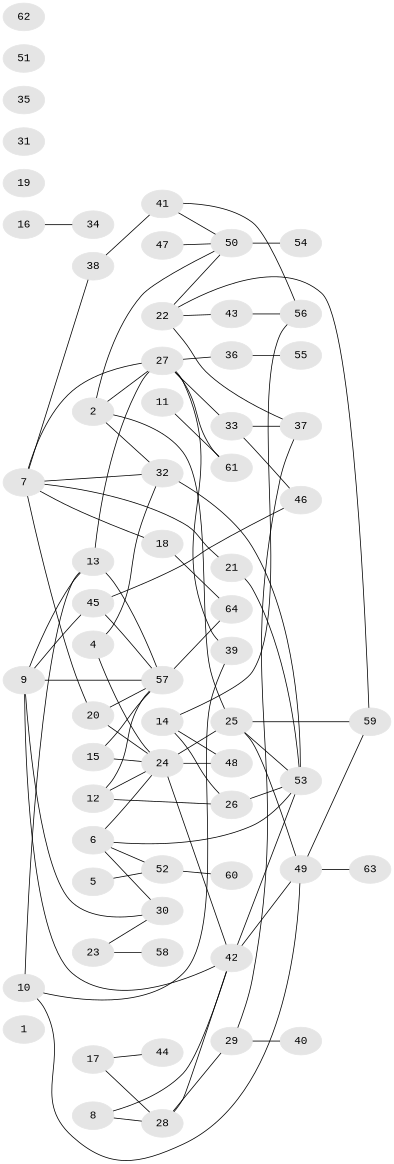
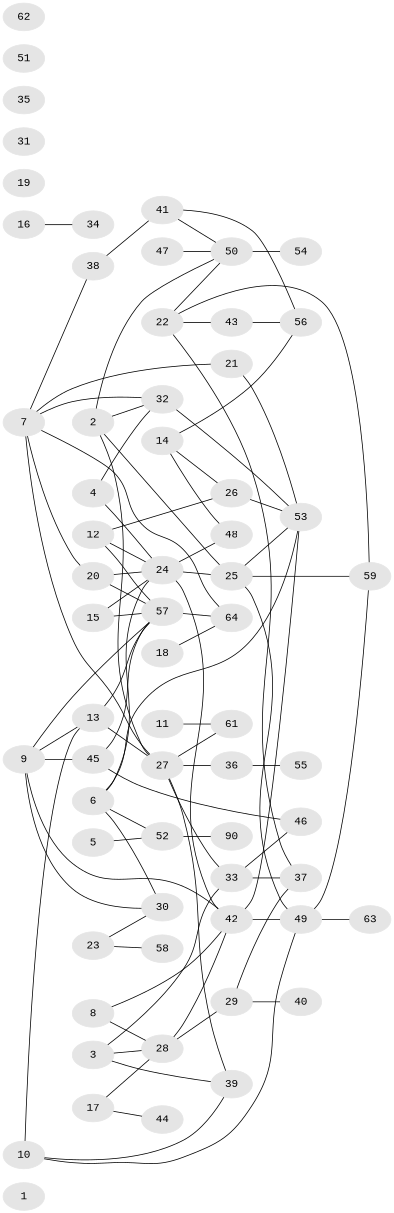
edge "7" -- "18": now "7" -- "64"
node "60": label "60" -> "90"
node "3": added
